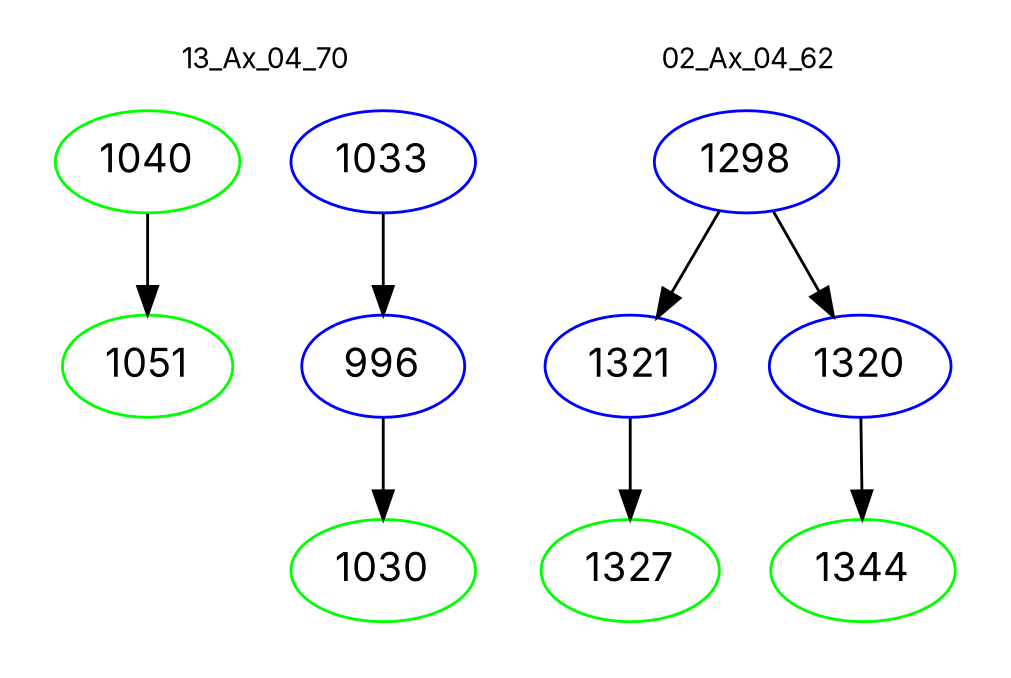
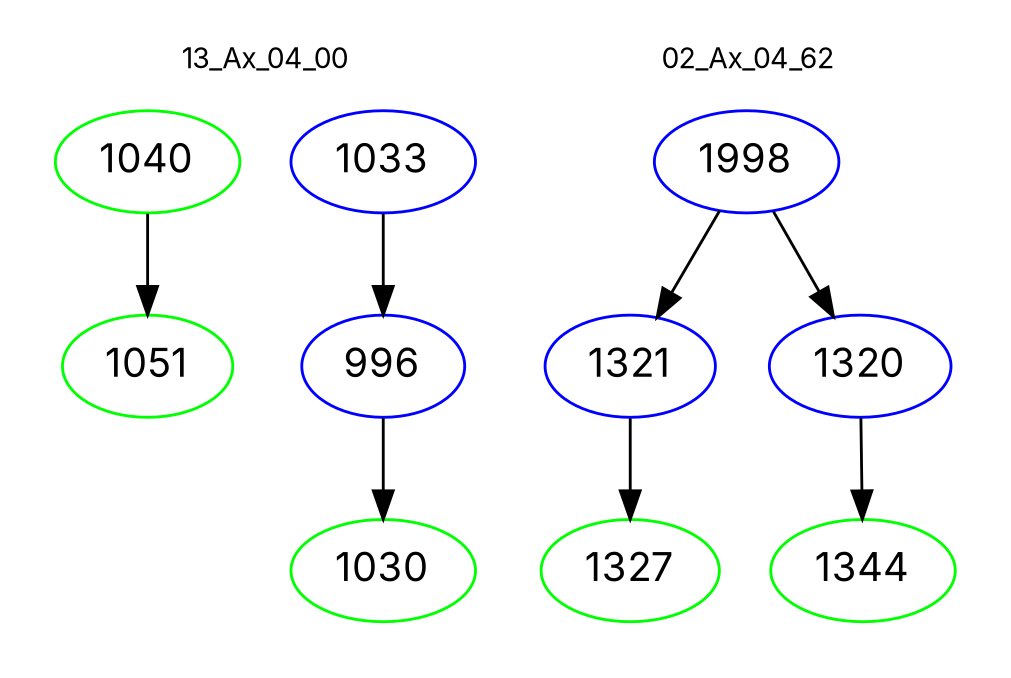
cluster "13_Ax_04_70": label "13_Ax_04_70" -> "13_Ax_04_00"
node "1298": label "1298" -> "1998"
